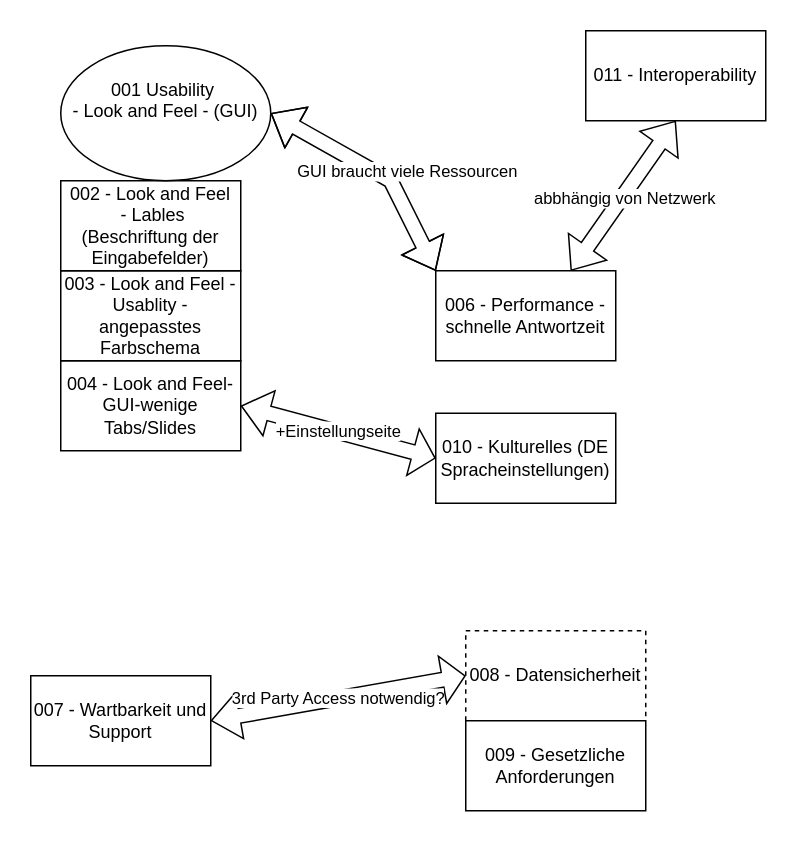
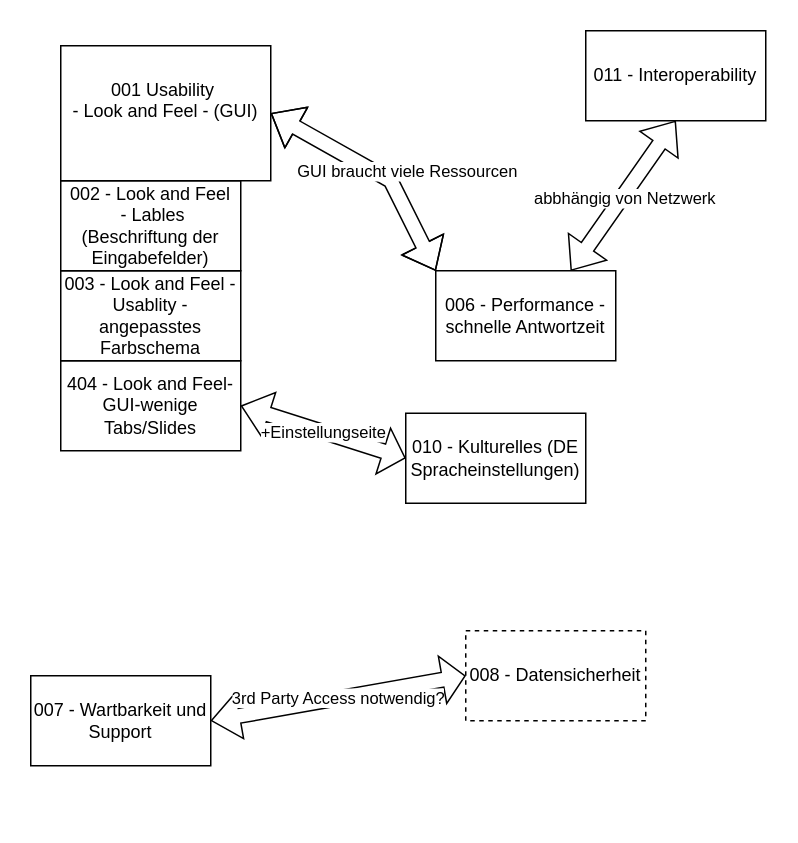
node "001 Usability - Look and Feel - (GUI)": shape ellipse -> rectangle
node "004 - Look and Feel-GUI-wenige Tabs/Slides": label "004 - Look and Feel-GUI-wenige Tabs/Slides" -> "404 - Look and Feel-GUI-wenige Tabs/Slides"
node "010 - Kulturelles (DE Spracheinstellungen)": moved (526, 458) -> (496, 458)
node "009 - Gesetzliche Anforderungen": removed
